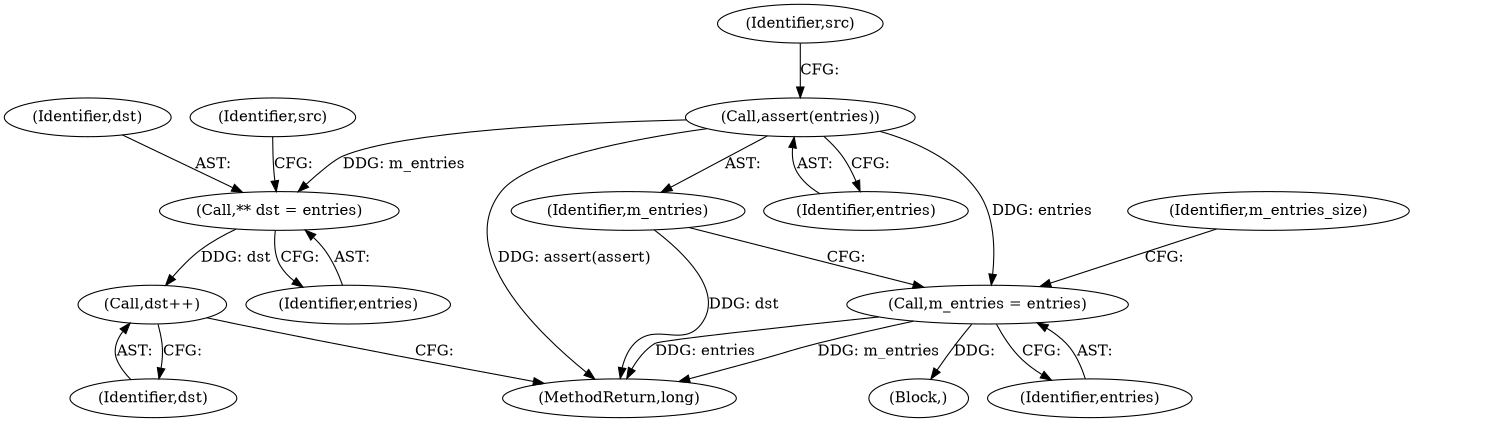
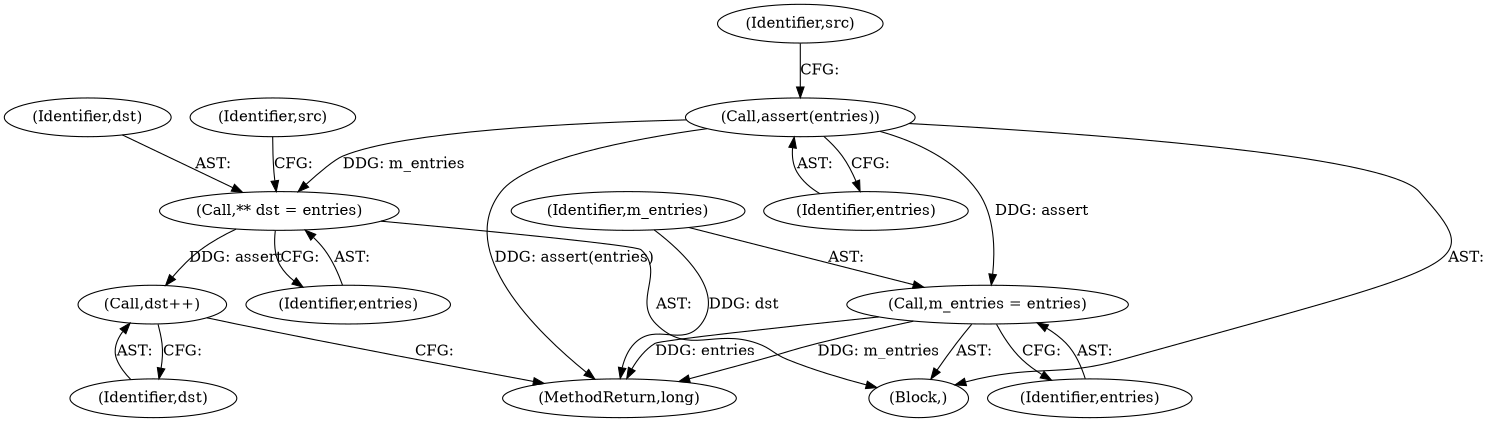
edge "(Call,assert(entries))" -> "(Identifier,m_entries)": now "(Call,assert(entries))" -> "(Block,)"
edge "(Call,assert(entries))" -> "(Call,m_entries = entries)": label "DDG: entries" -> "DDG: assert"
node "(Identifier,m_entries_size)": removed
edge "(Call,** dst = entries)" -> "(Call,dst++)": label "DDG: dst" -> "DDG: assert"
edge "(Call,assert(entries))" -> "(MethodReturn,long)": label "DDG: assert(assert)" -> "DDG: assert(entries)"
edge "(Identifier,m_entries)" -> "(Call,m_entries = entries)": label "CFG: " -> "AST: "
edge "(Call,** dst = entries)" -> "(Block,)": added, label "AST:"
edge "(Call,m_entries = entries)" -> "(Block,)": label "DDG: " -> "AST: "
